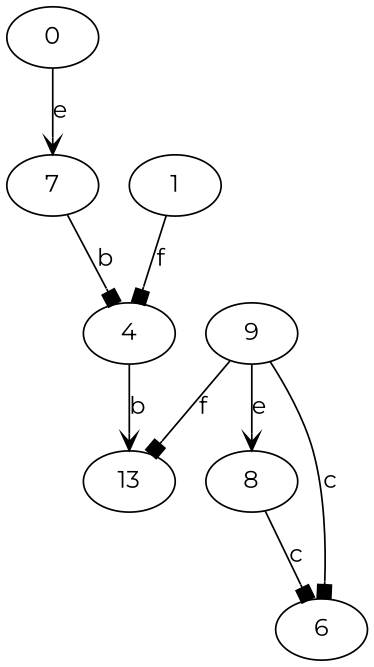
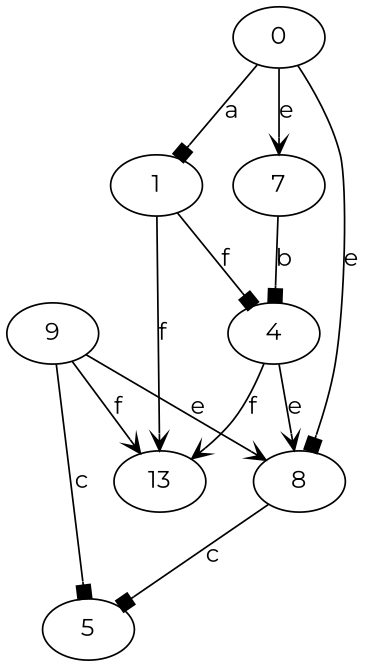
edge "0" -> "1": added, label "a"
edge "0" -> "8": added, label "e"
edge "1" -> "13": added, label "f"
edge "4" -> "8": added, label "e"
edge "9" -> "13": arrowhead box -> vee
edge "4" -> "13": label "b" -> "f"
node "6": label "6" -> "5"
